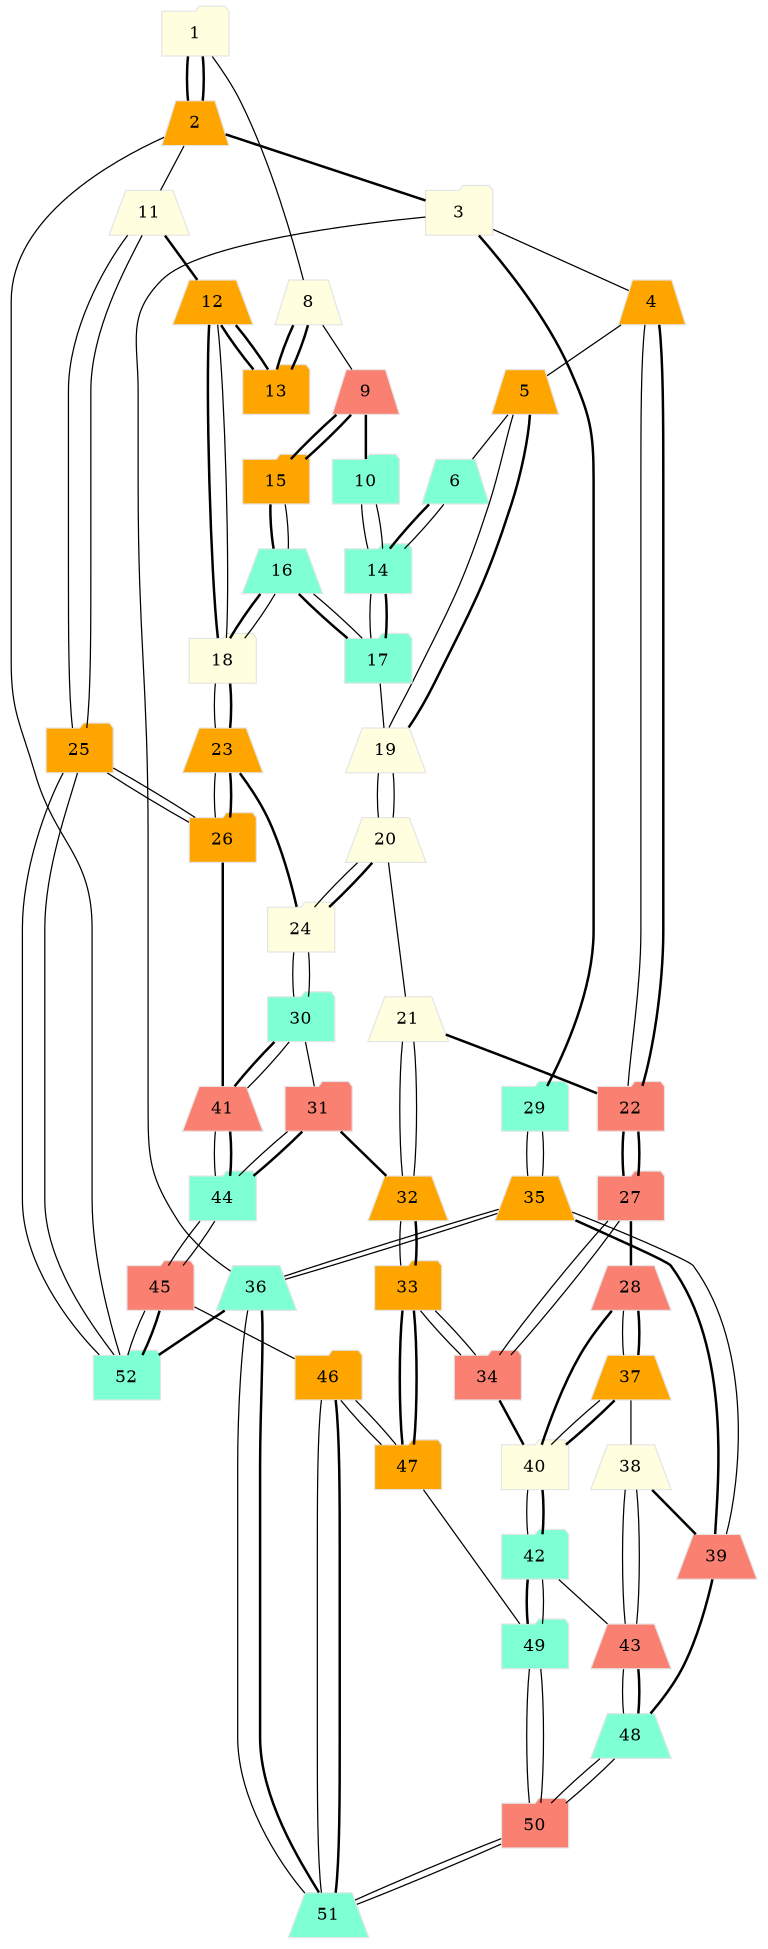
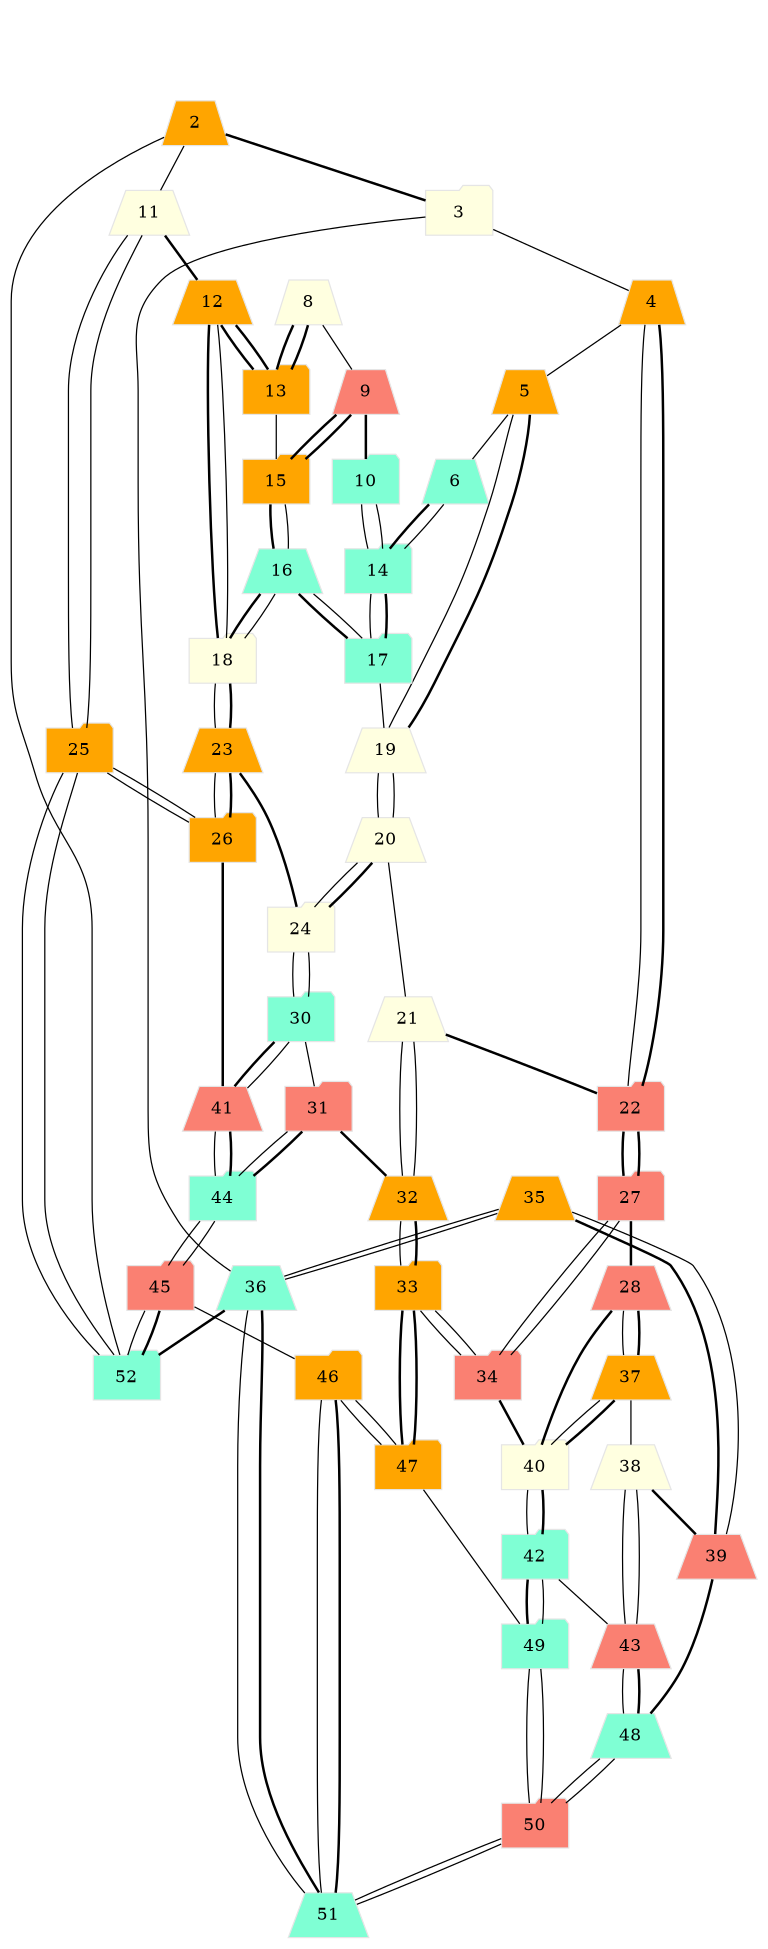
node "1": removed
edge "13" -- "15": added
node "29": removed
